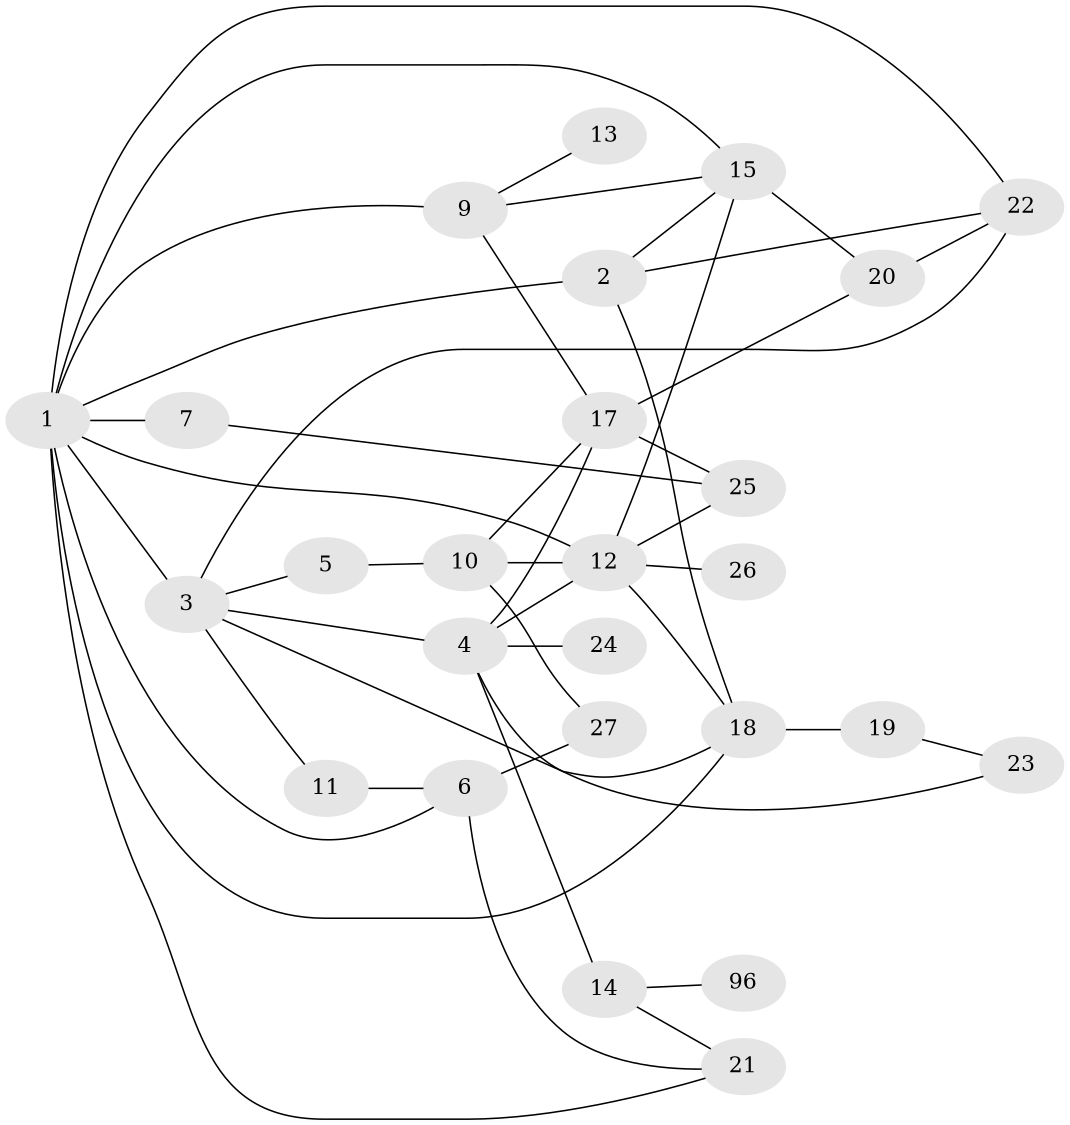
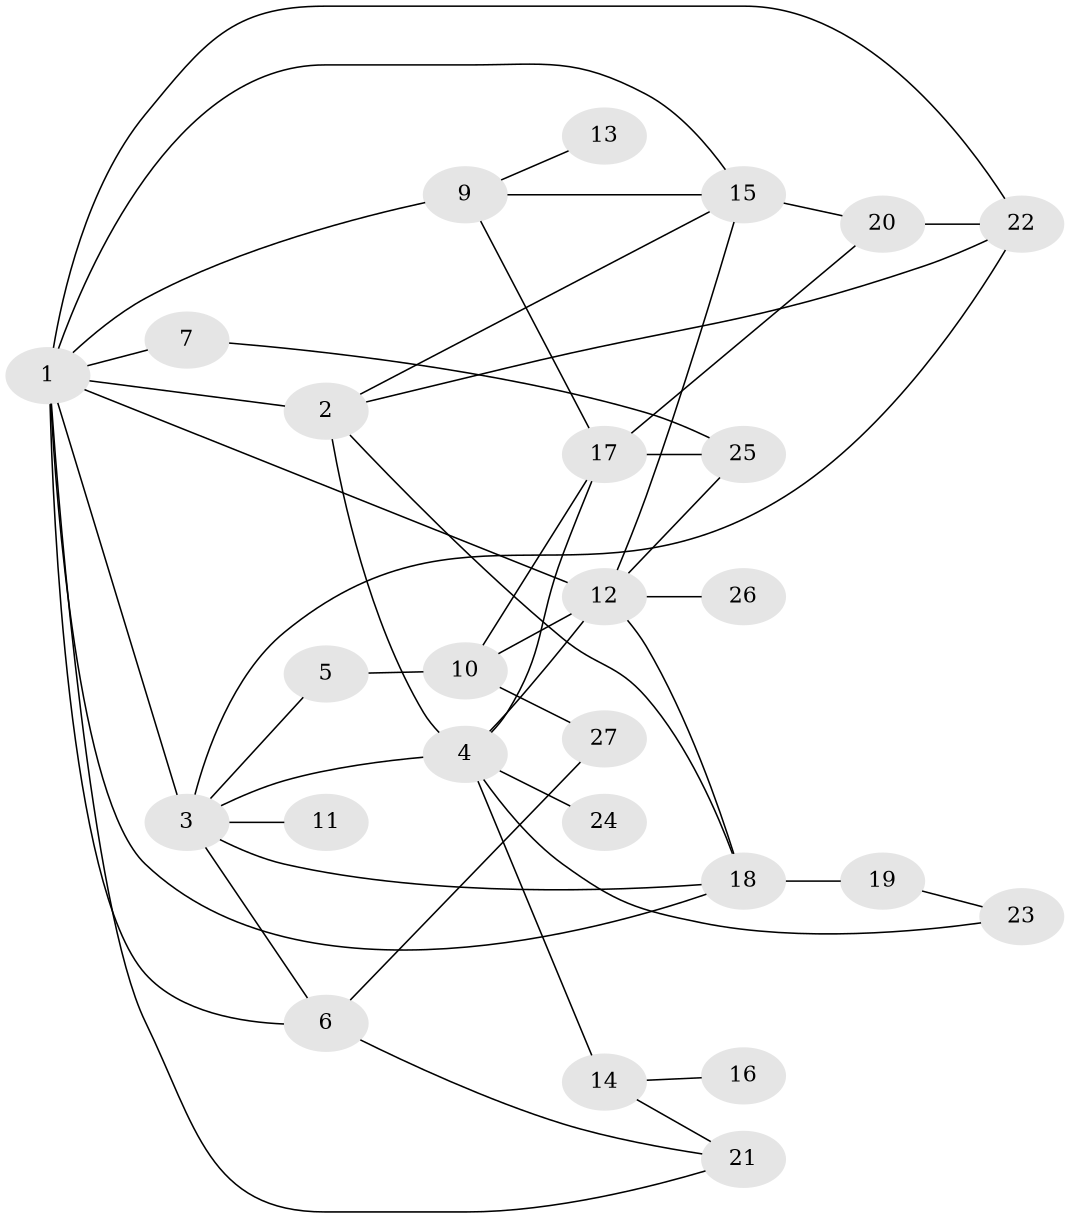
edge "2" -- "4": added
edge "11" -- "6": now "3" -- "6"
node "96": label "96" -> "16"
